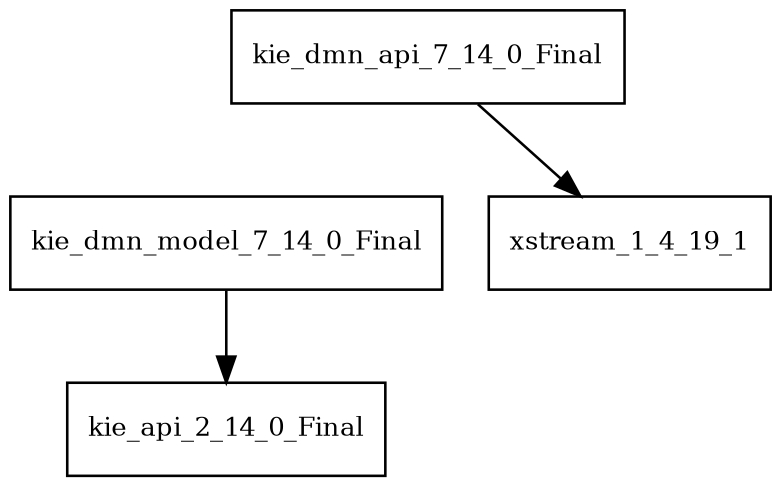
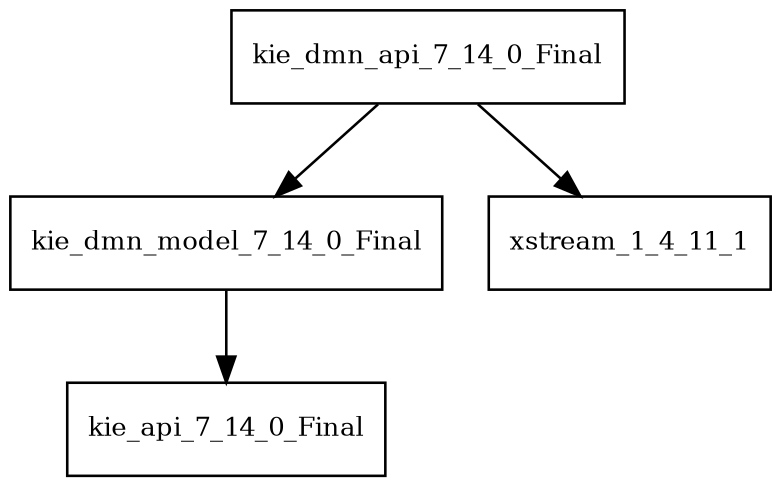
edge "kie_dmn_api_7_14_0_Final" -> "kie_dmn_model_7_14_0_Final": added
node "xstream_1_4_19_1": label "xstream_1_4_19_1" -> "xstream_1_4_11_1"
node "kie_api_2_14_0_Final": label "kie_api_2_14_0_Final" -> "kie_api_7_14_0_Final"
